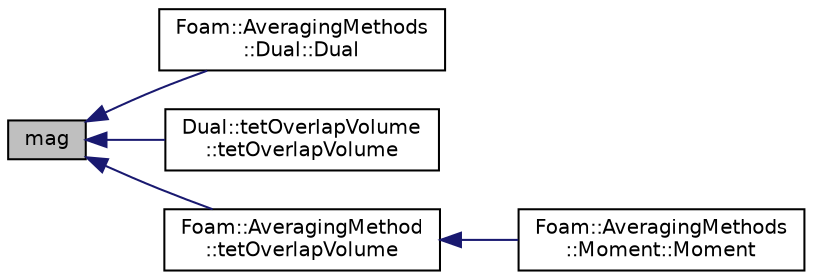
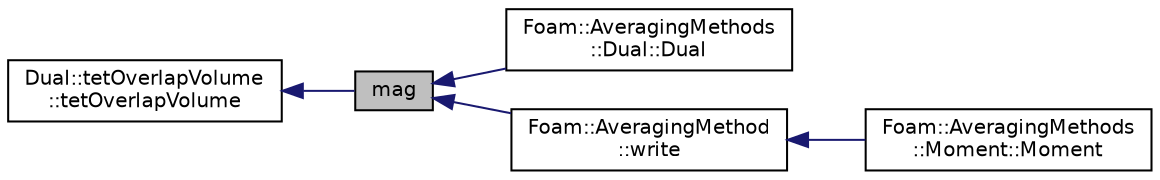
edge "Dual::tetOverlapVolume ::tetOverlapVolume" -> "mag": reversed
node "Foam::AveragingMethod ::tetOverlapVolume": label "Foam::AveragingMethod ::tetOverlapVolume" -> "Foam::AveragingMethod ::write"
